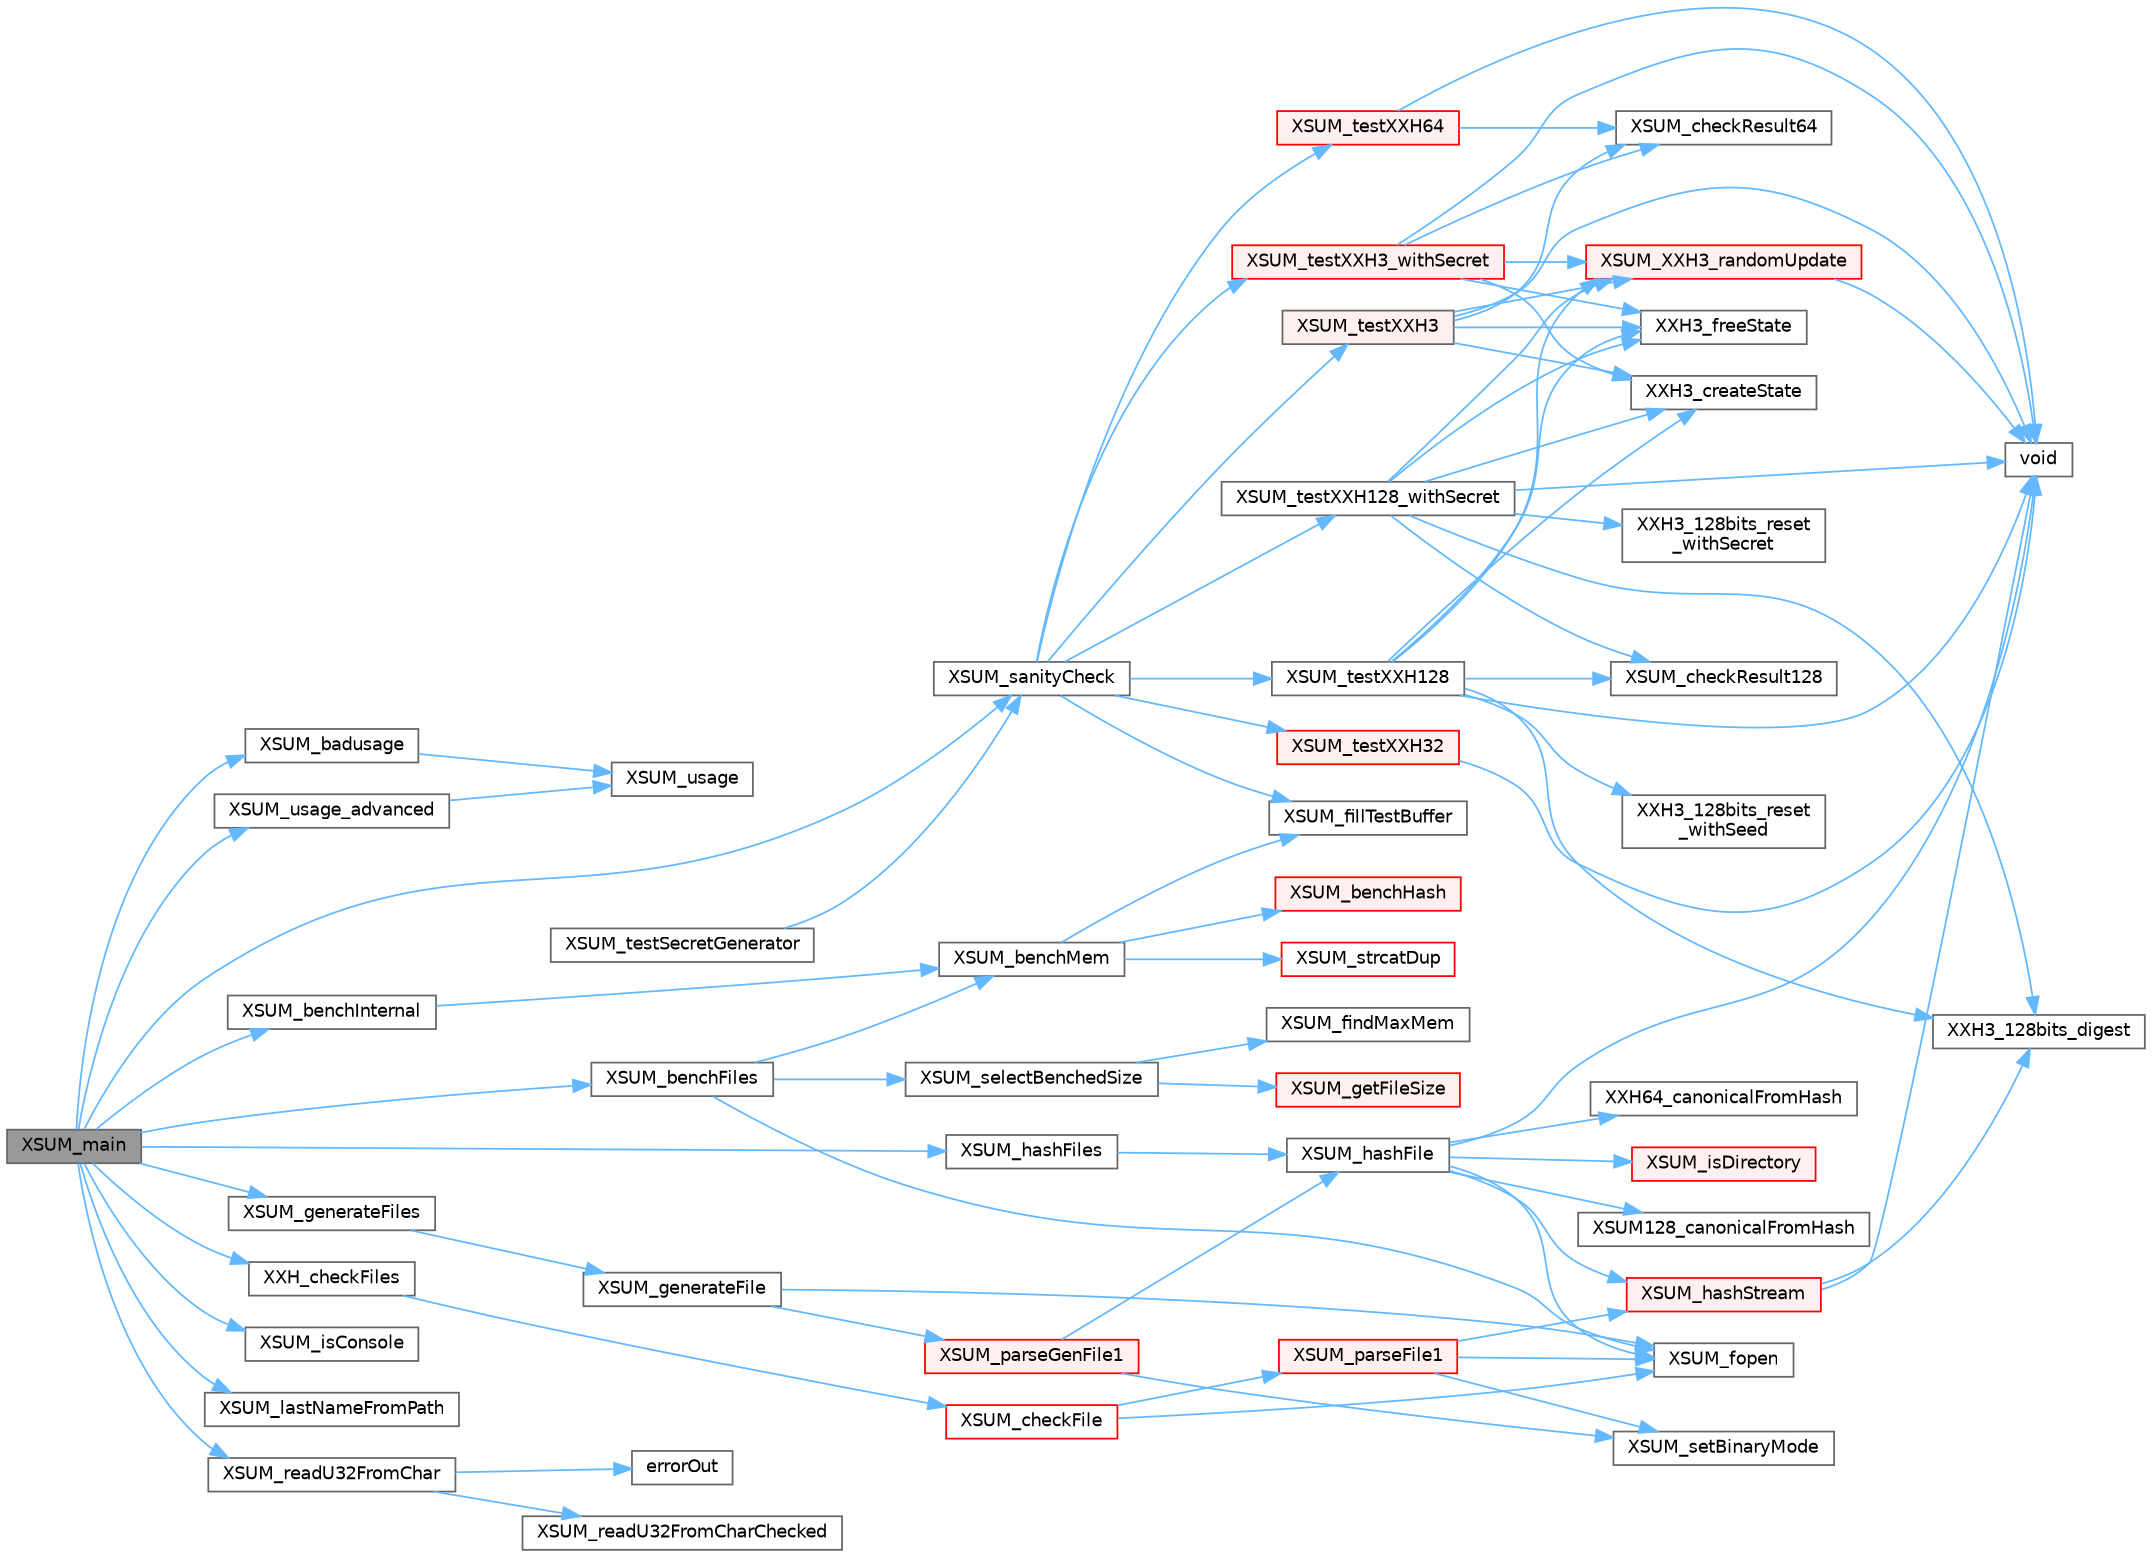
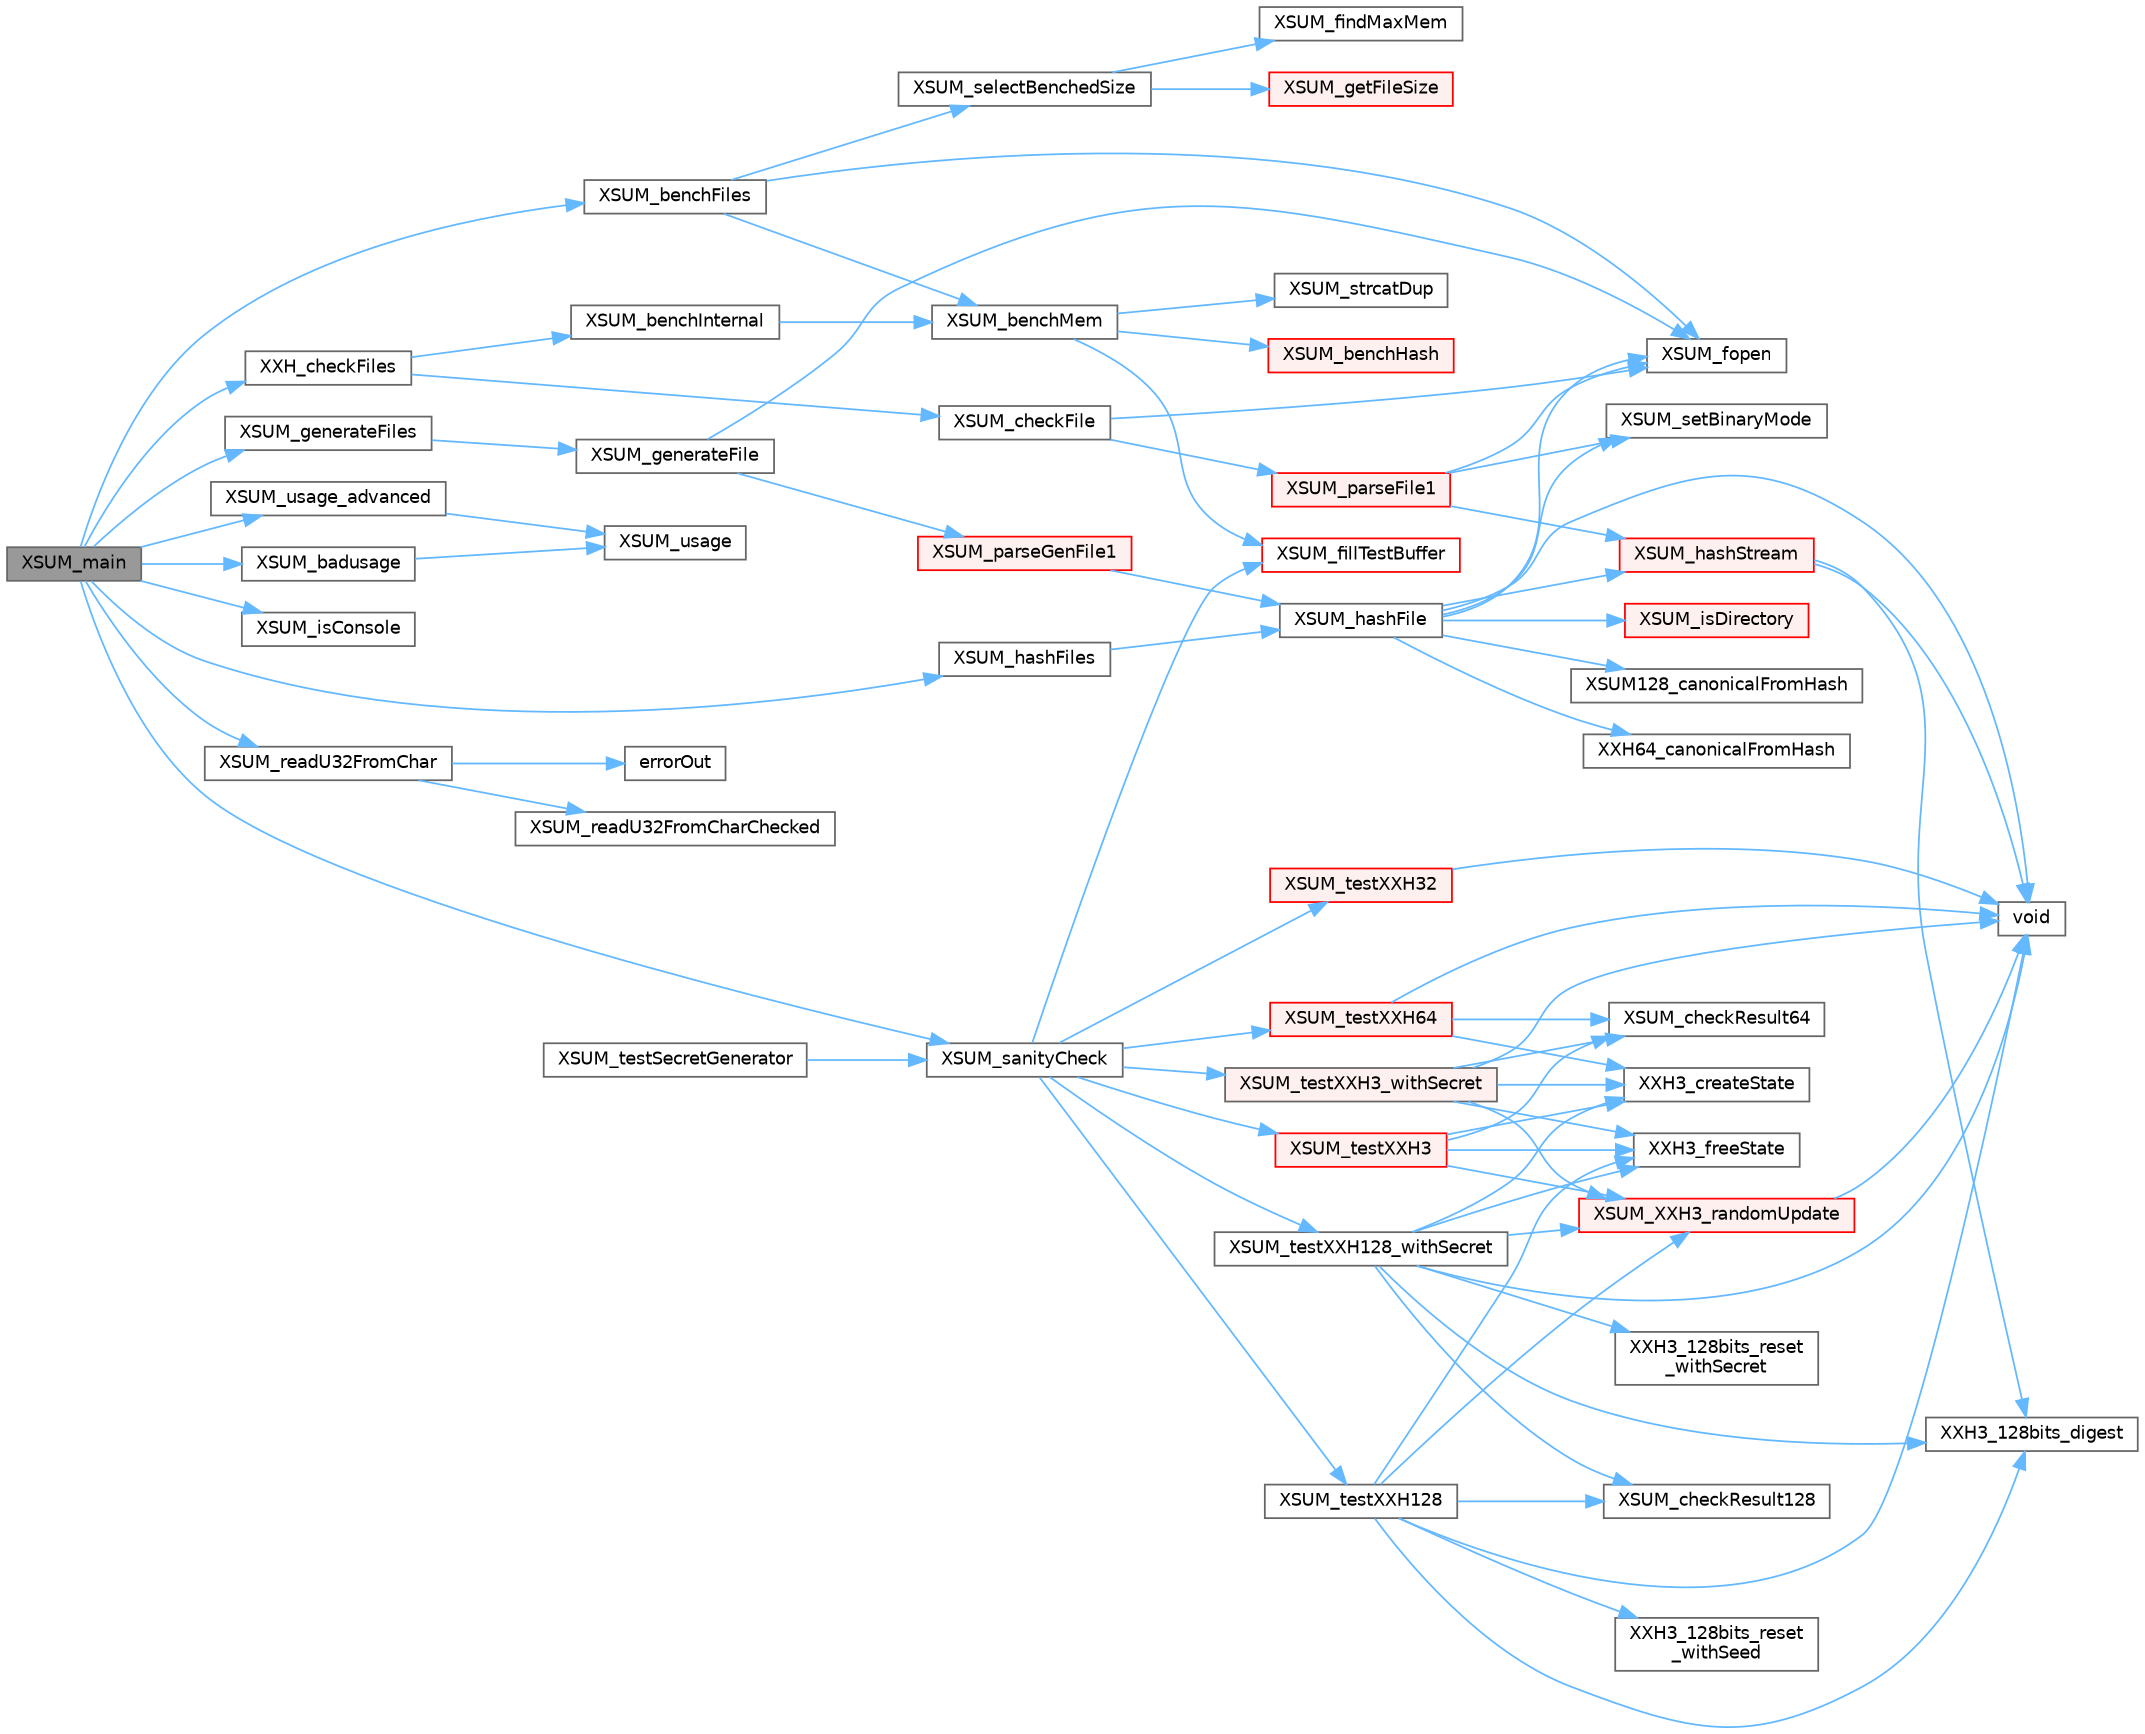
edge "XSUM_testXXH3" -> "void": removed
node "XSUM_testXXH3_withSecret": color red -> grey40
node "XSUM_testXXH3": color grey40 -> red
edge "XSUM_testXXH128" -> "XXH3_createState": now "XSUM_testXXH64" -> "XXH3_createState"
node "XSUM_fillTestBuffer": color grey40 -> red
node "XSUM_strcatDup": color red -> grey40
edge "XSUM_main" -> "XSUM_benchInternal": now "XXH_checkFiles" -> "XSUM_benchInternal"
node "XSUM_lastNameFromPath": removed
edge "XSUM_parseGenFile1" -> "XSUM_setBinaryMode": now "XSUM_hashFile" -> "XSUM_setBinaryMode"
node "XSUM_checkFile": color red -> grey40
